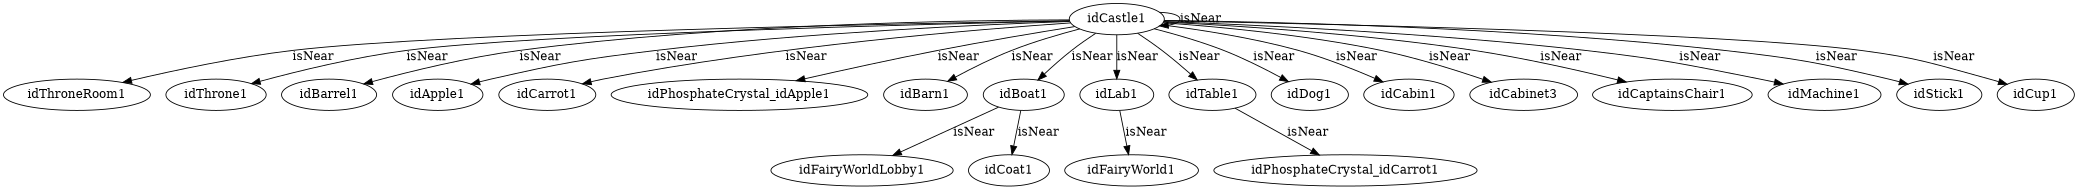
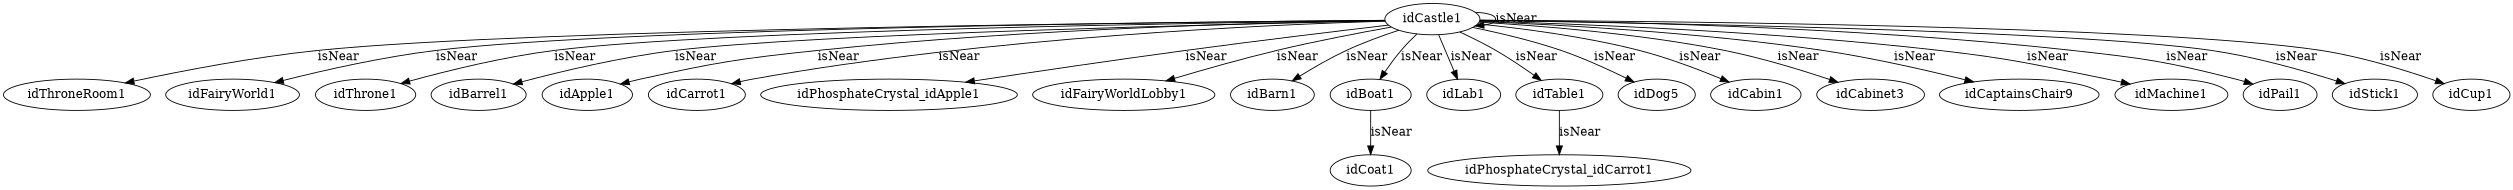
node "idDog1": label "idDog1" -> "idDog5"
node "idCaptainsChair1": label "idCaptainsChair1" -> "idCaptainsChair9"
node "idPail1": added
edge "idLab1" -> "idFairyWorld1": now "idCastle1" -> "idFairyWorld1"
edge "idBoat1" -> "idFairyWorldLobby1": now "idCastle1" -> "idFairyWorldLobby1"
